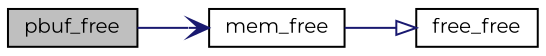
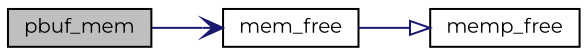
node "pbuf_free": label "pbuf_free" -> "pbuf_mem"
node "free_free": label "free_free" -> "memp_free"
